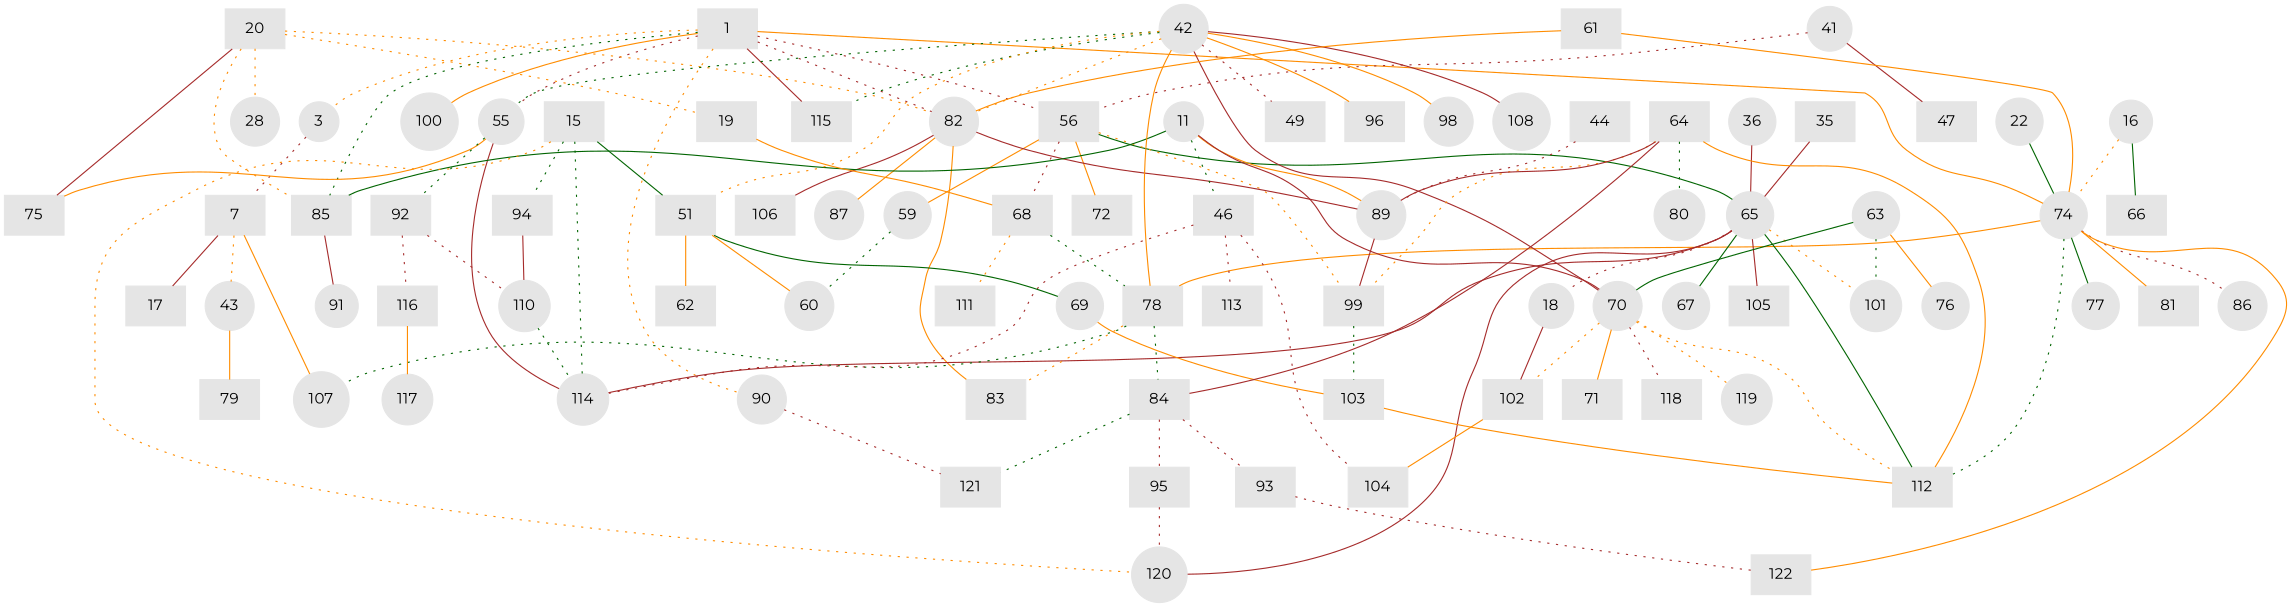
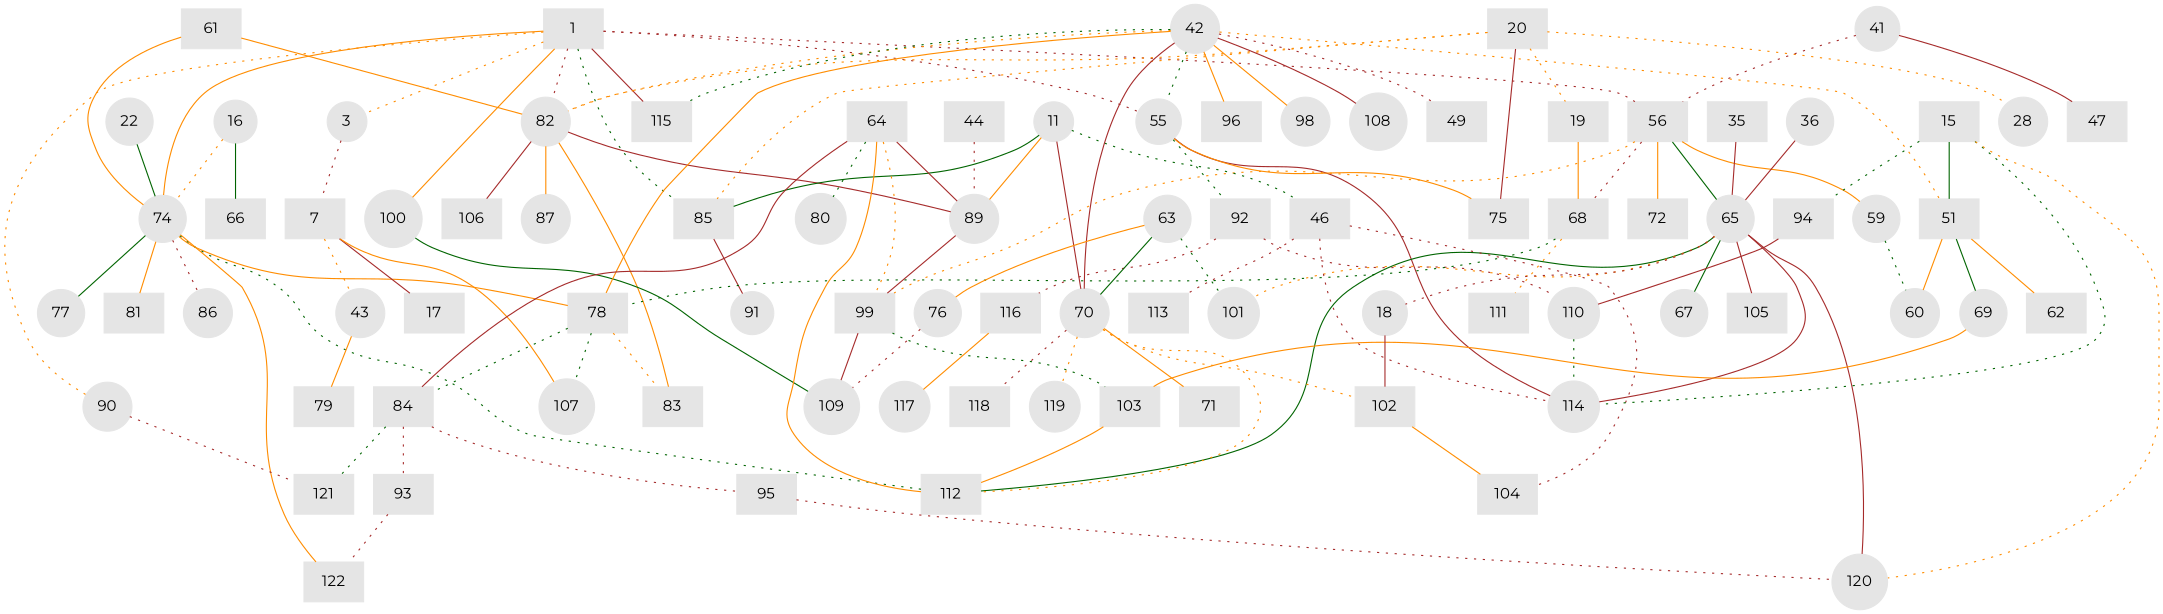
node "109": added
